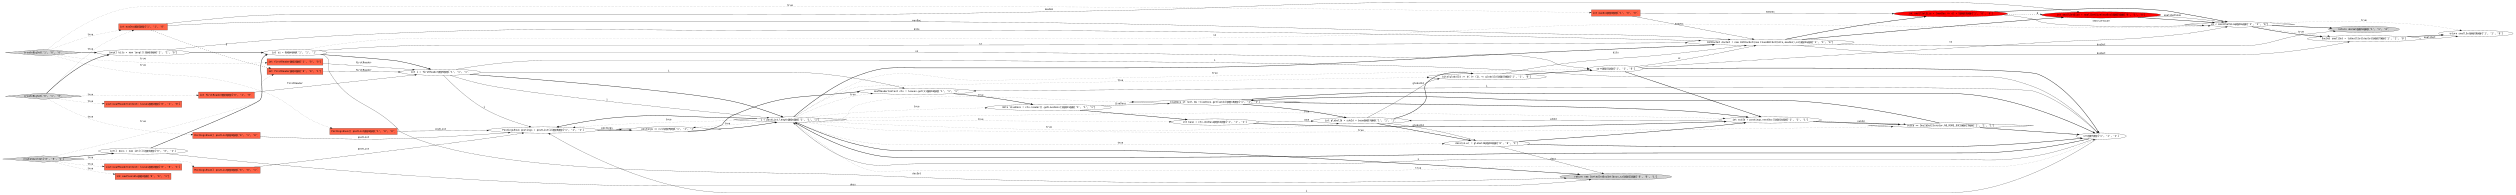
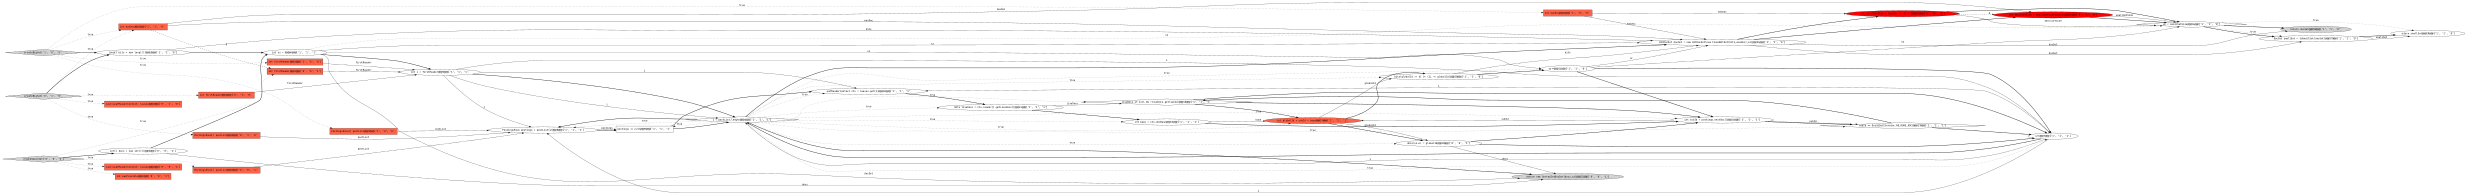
node "int globalId = subId + base@@@19@@@['1', '1', '1']": fillcolor white -> tomato
node "postings == null@@@9@@@['1', '1', '1']": shape diamond -> box
